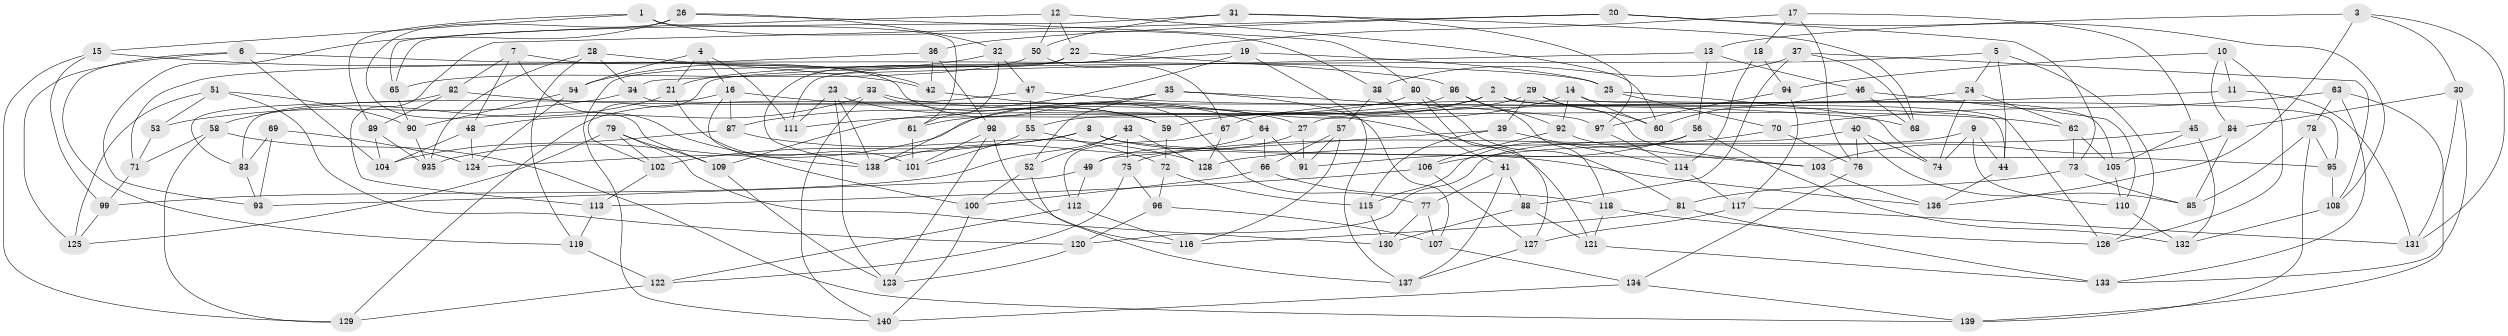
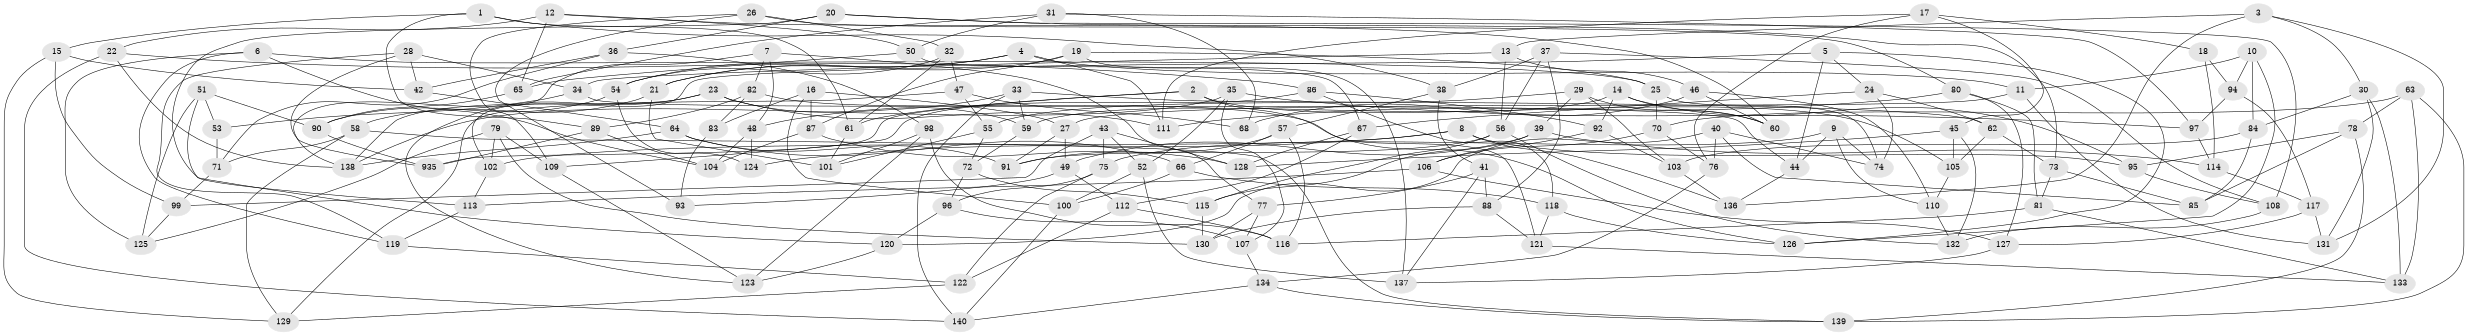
edge "4" -- "16": now "4" -- "11"
edge "37" -- "68": now "37" -- "56"
node "69": removed
